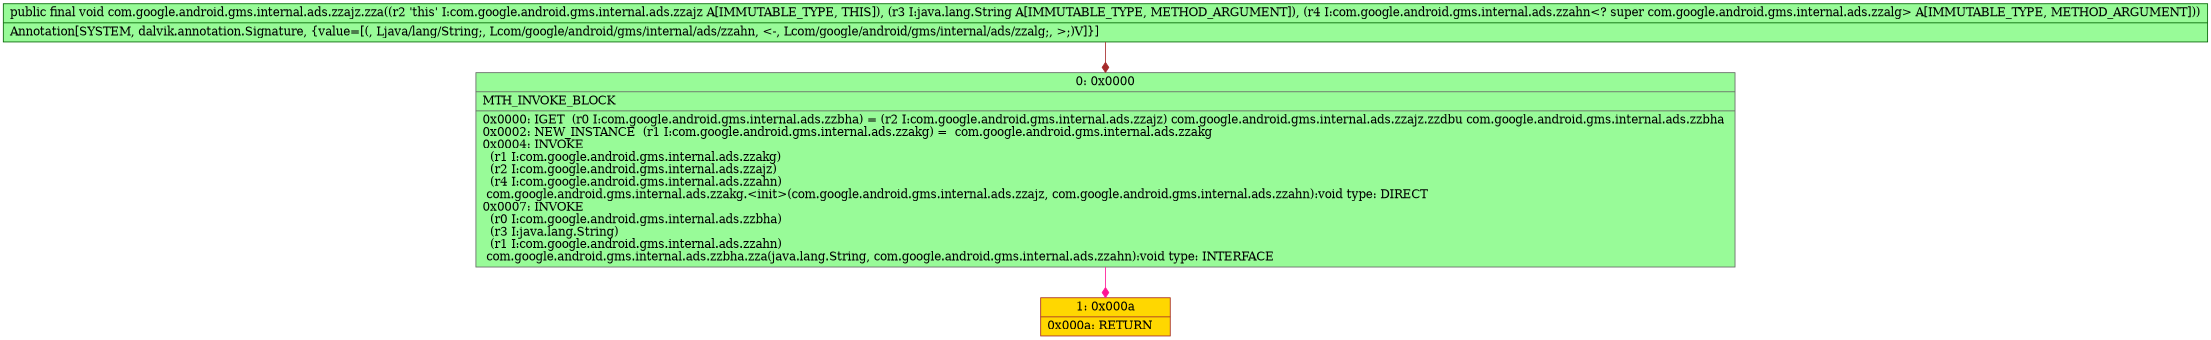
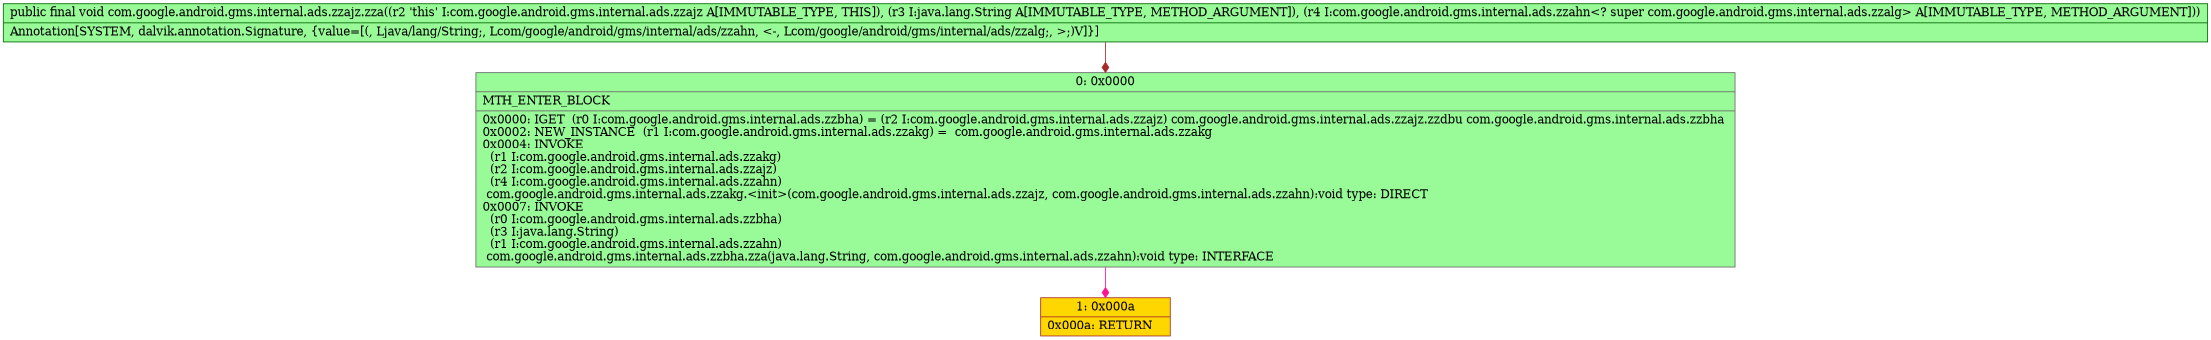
node "0: 0x0000": text "MTH_INVOKE_BLOCK" -> "MTH_ENTER_BLOCK"
